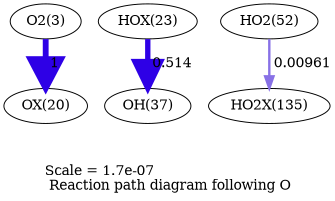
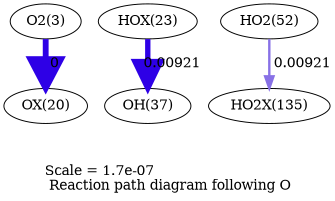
edge "O2(3)" -> "OX(20)": label " 1" -> " 0"
edge "HOX(23)" -> "OH(37)": label " 0.514" -> " 0.00921"
edge "HO2(52)" -> "HO2X(135)": label " 0.00961" -> " 0.00921"
